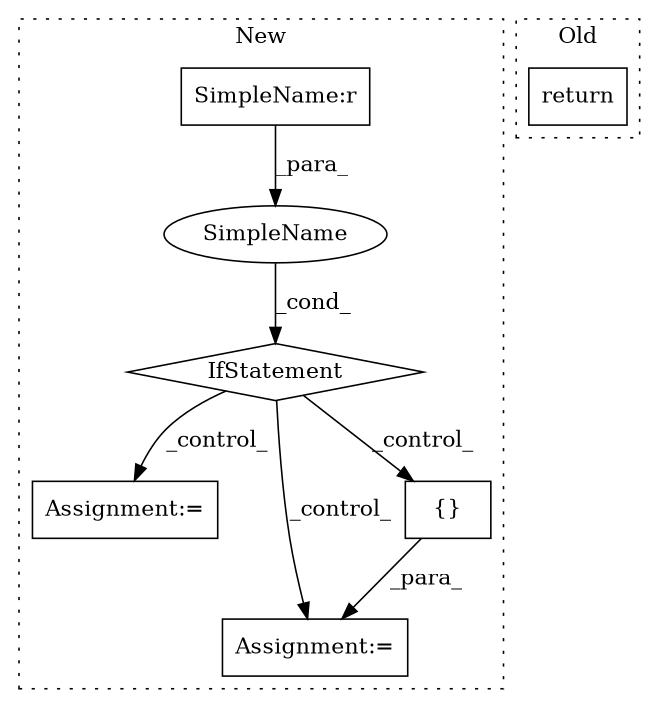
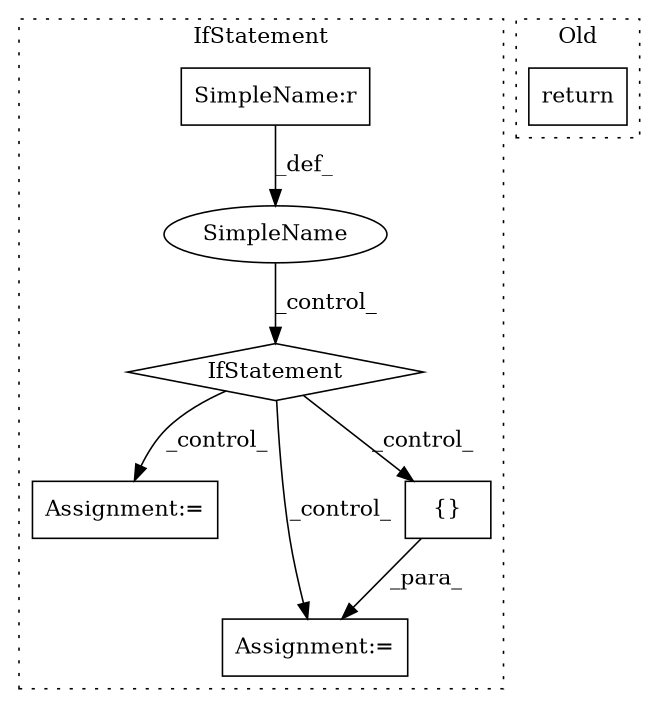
cluster "New": label "New" -> "IfStatement"
edge "SimpleName:r" -> "SimpleName": label "_para_" -> "_def_"
edge "SimpleName" -> "IfStatement": label "_cond_" -> "_control_"
